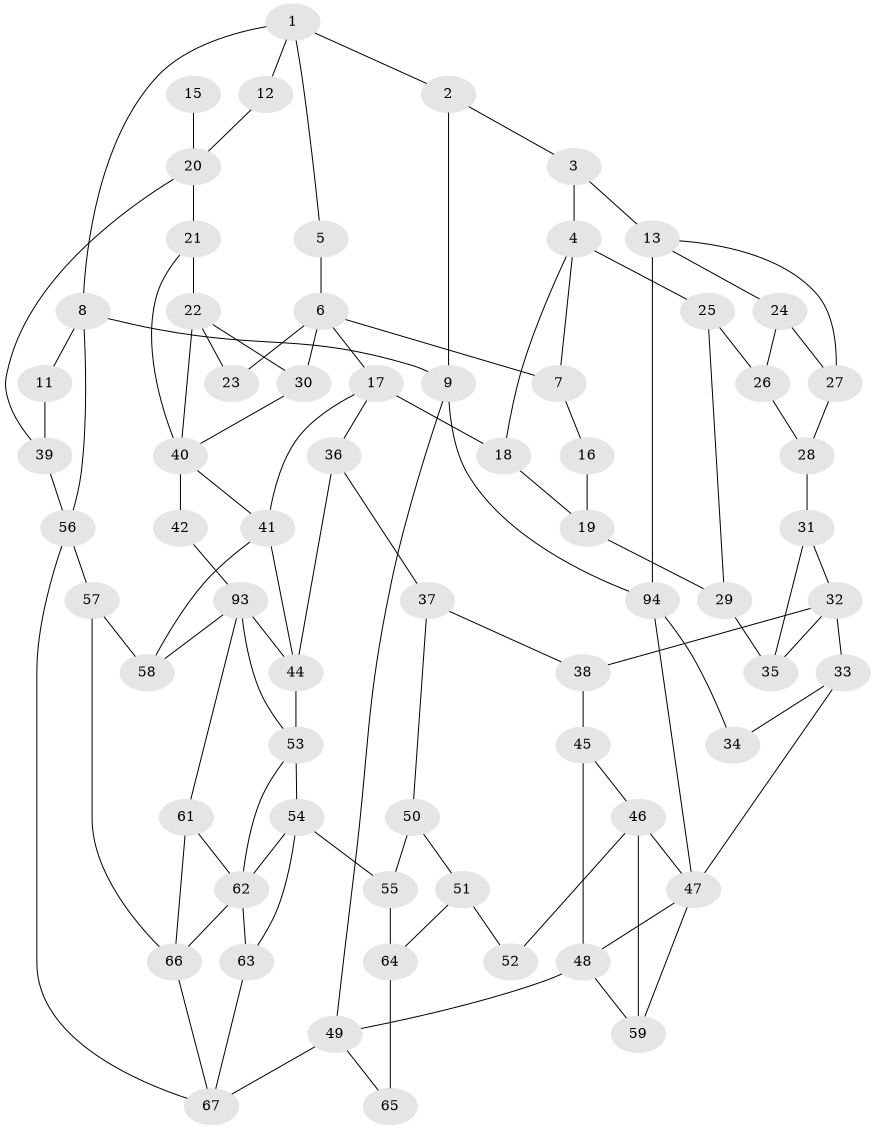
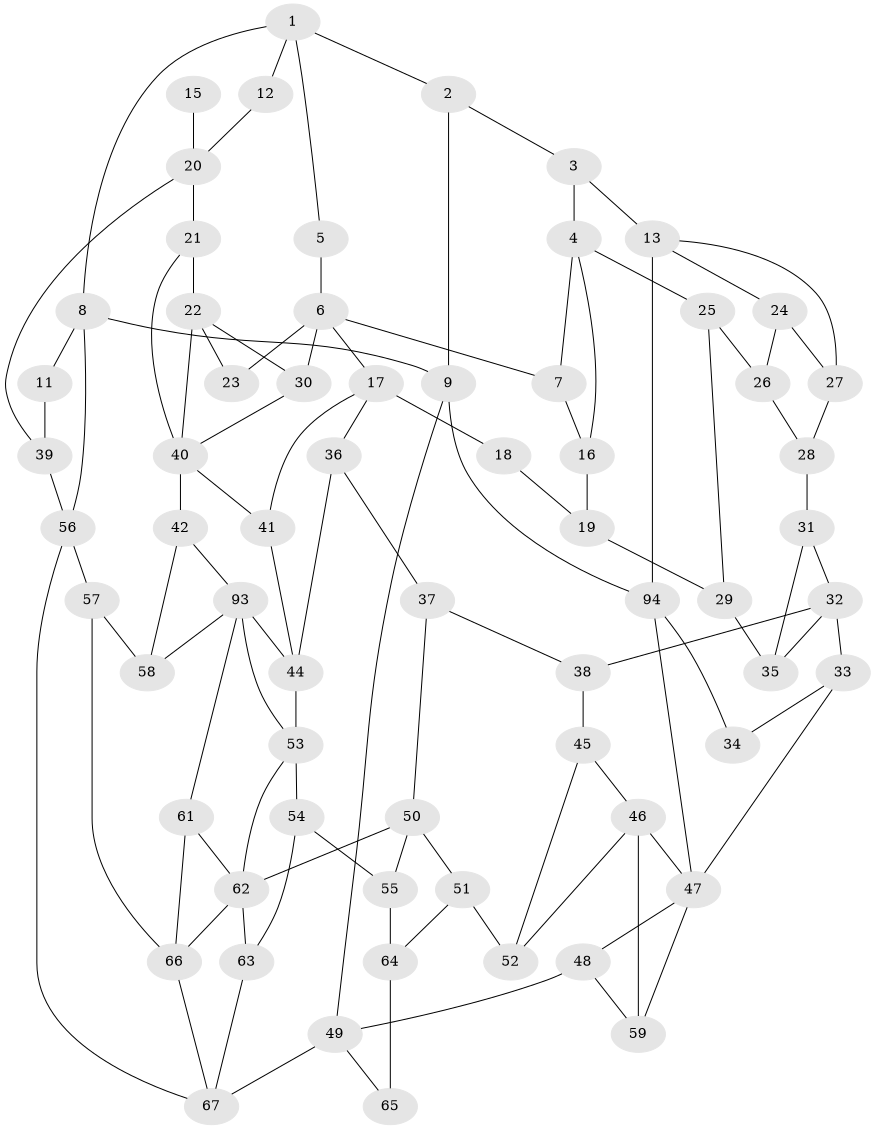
edge "4" -- "18": now "4" -- "16"
edge "41" -- "58": now "42" -- "58"
edge "54" -- "62": now "50" -- "62"
edge "45" -- "48": now "45" -- "52"
